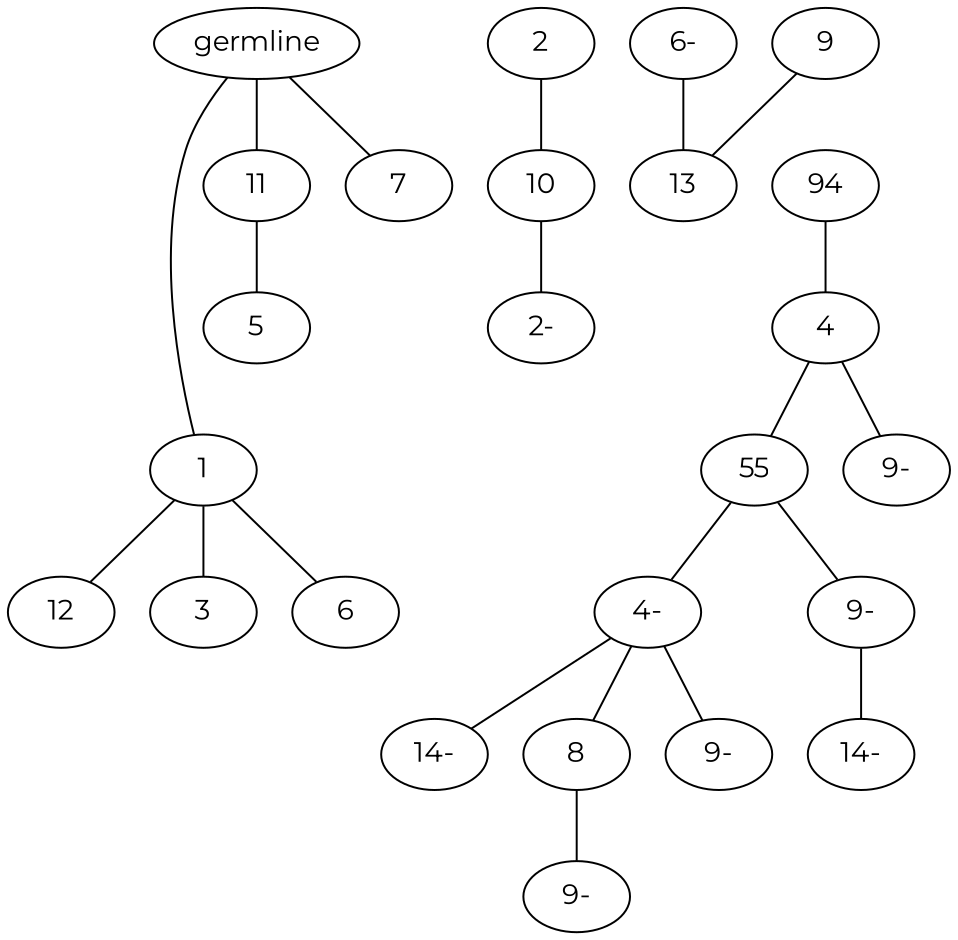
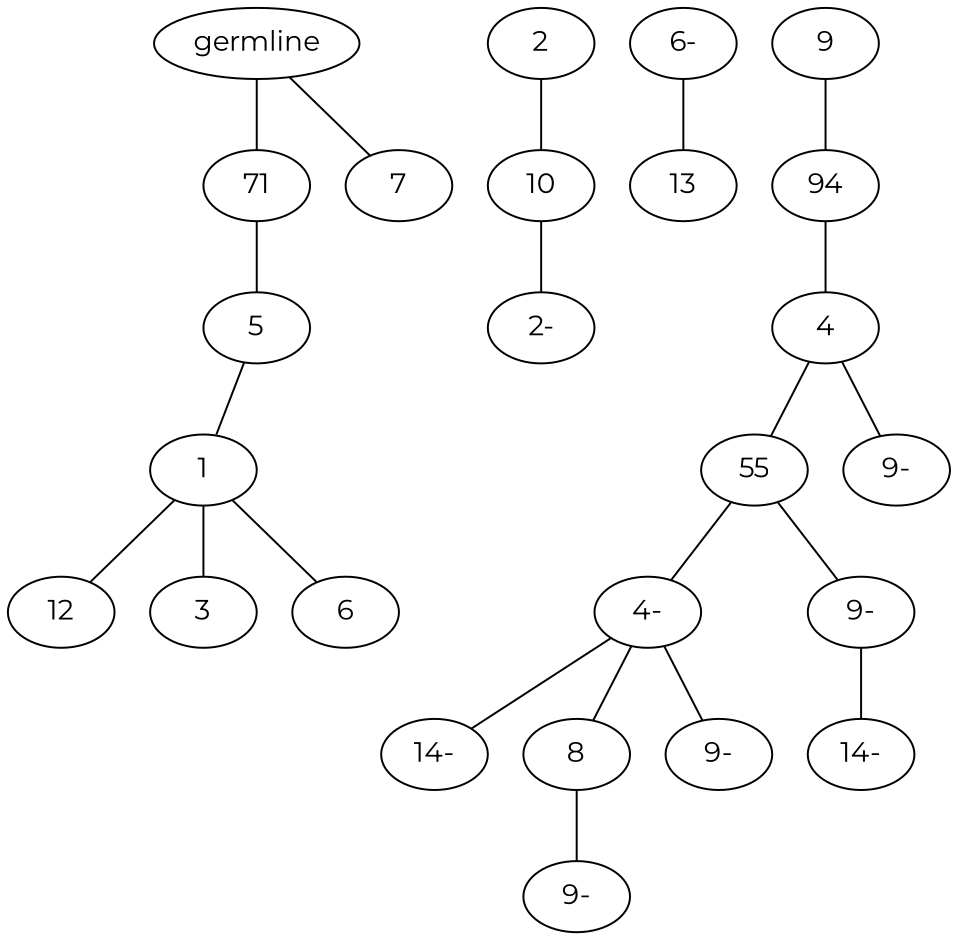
edge "9" -- "13": now "9" -- "94"
node "11": label "11" -> "71"
edge "germline" -- "1": now "5" -- "1"
